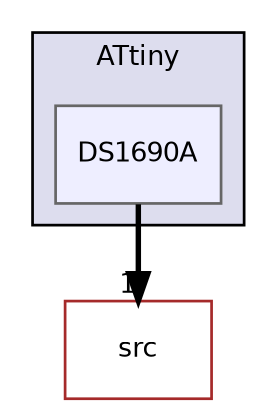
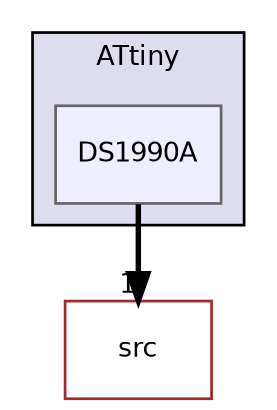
node "DS1690A": label "DS1690A" -> "DS1990A"
